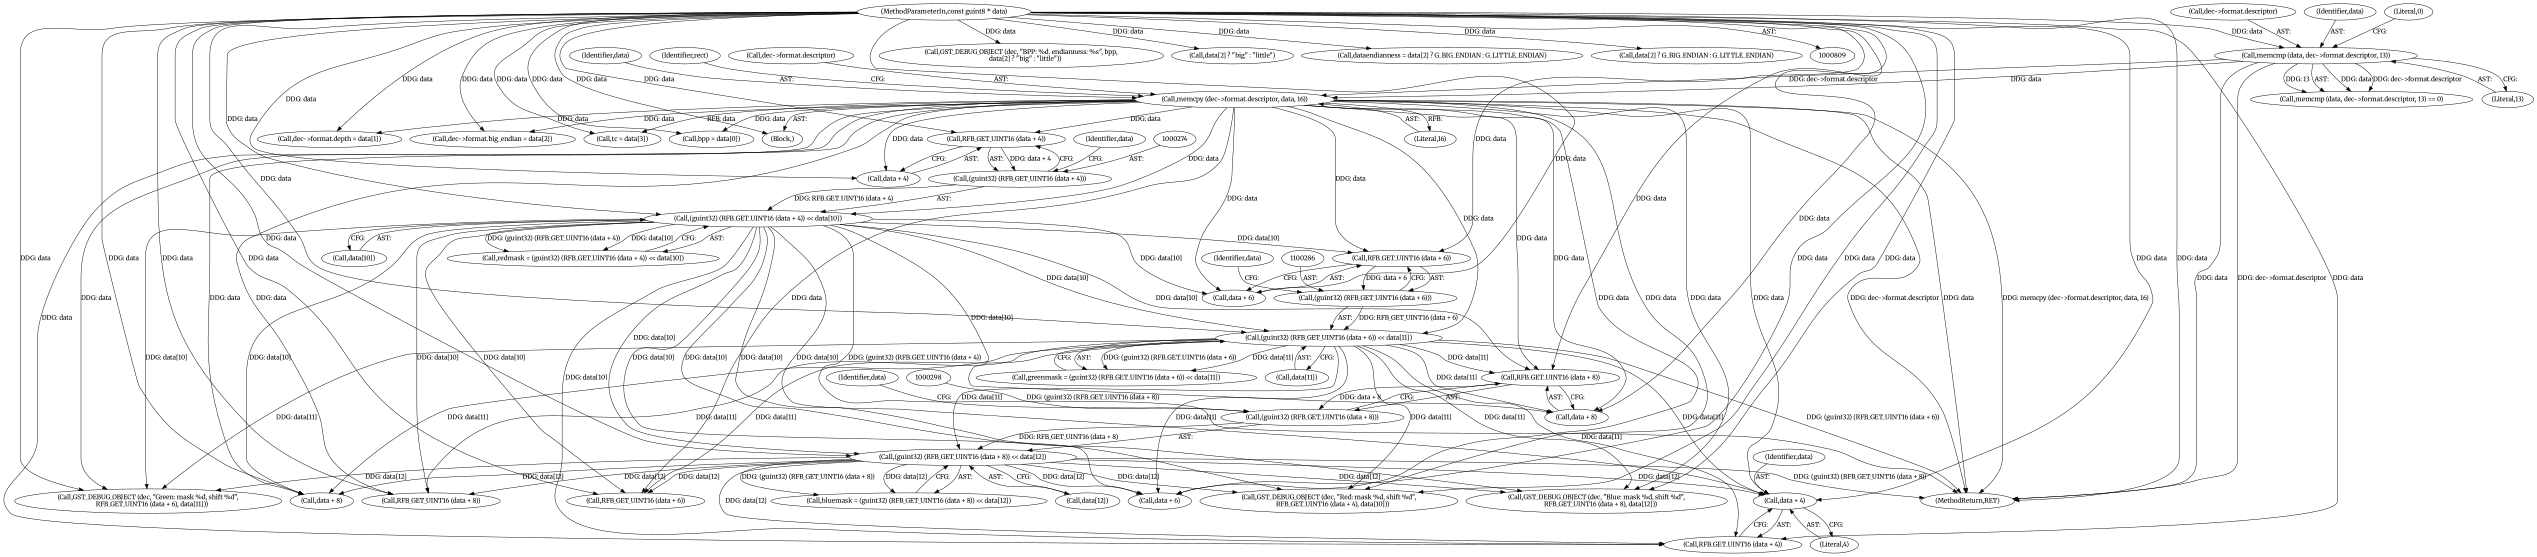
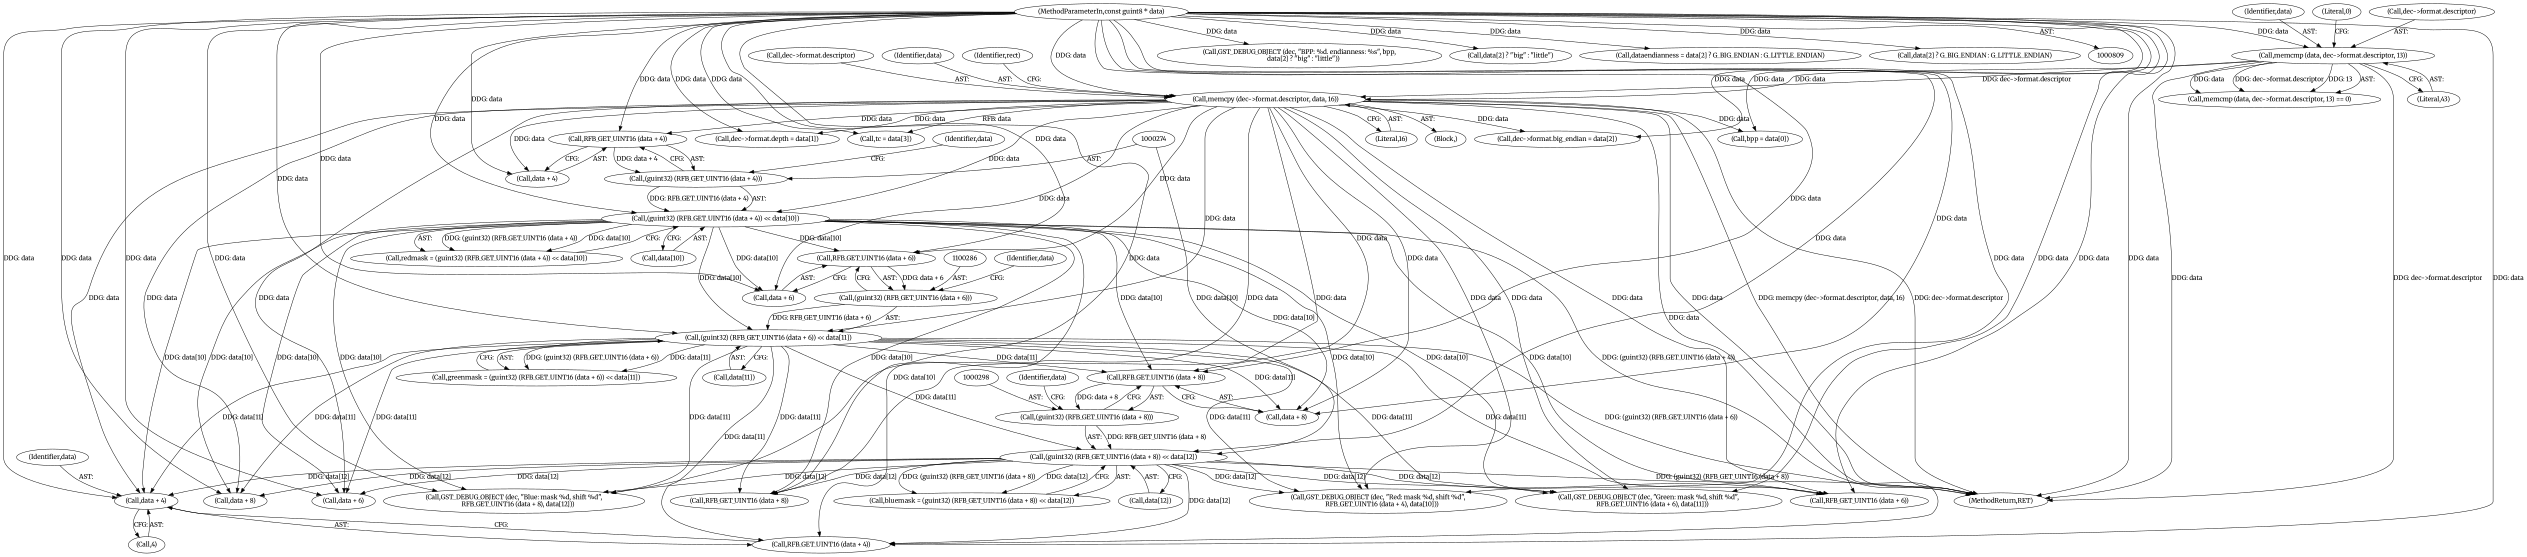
edge "(MethodParameterIn,const guint8 * data)" -> "(Block,)": now "(MethodParameterIn,const guint8 * data)" -> "(Call,memcpy (dec->format.descriptor, data, 16))"
node "(Literal,13)": label "(Literal,13)" -> "(Literal,43)"
edge "(Call,memcpy (dec->format.descriptor, data, 16))" -> "(Literal,16)": label "RFB: " -> "CFG: "
edge "1000298" -> "(Call,(guint32) (RFB_GET_UINT16 (data + 8)))": label "DDG: (guint32) (RFB_GET_UINT16 (data + 8))" -> "AST: "
edge "(Call,(guint32) (RFB_GET_UINT16 (data + 4)) << data[10])" -> "(Call,(guint32) (RFB_GET_UINT16 (data + 8)) << data[12])": now "1000274" -> "(Call,(guint32) (RFB_GET_UINT16 (data + 8)) << data[12])"
node "(Literal,4)": label "(Literal,4)" -> "(Call,4)"
